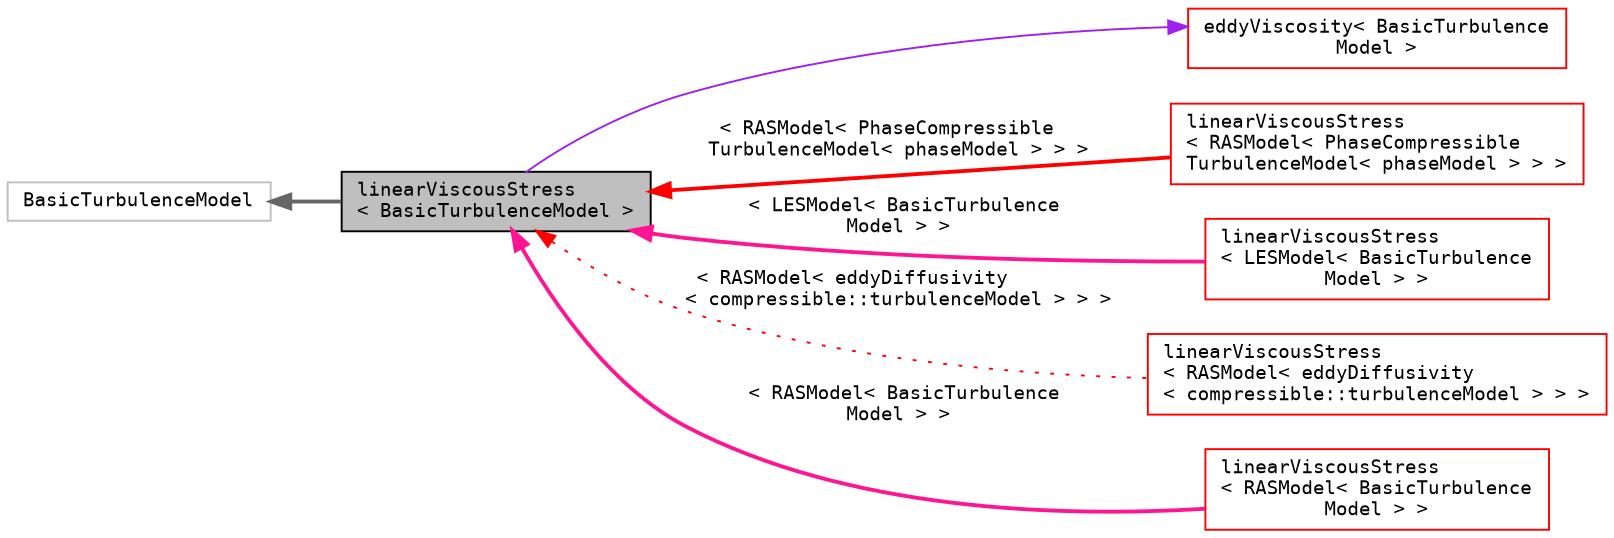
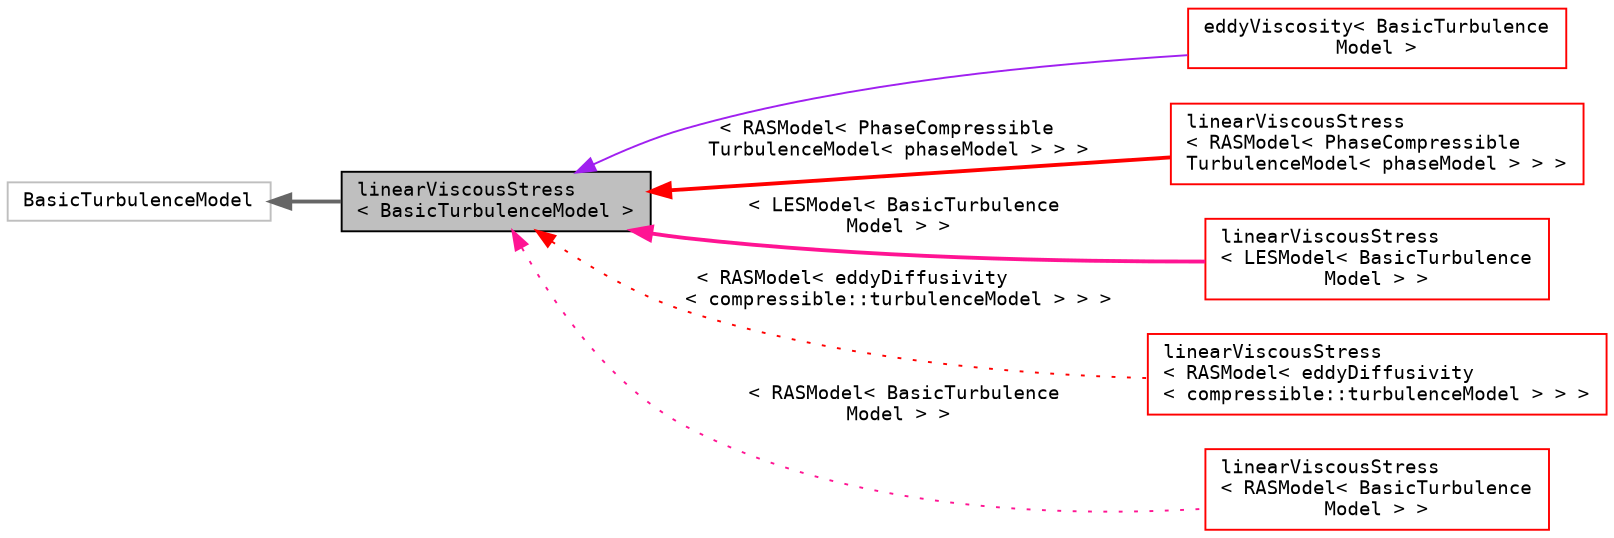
edge "linearViscousStress < BasicTurbulenceModel >" -> "eddyViscosity< BasicTurbulence Model >": reversed
edge "linearViscousStress < RASModel< BasicTurbulence Model > >" -> "linearViscousStress < BasicTurbulenceModel >": style bold -> dotted
